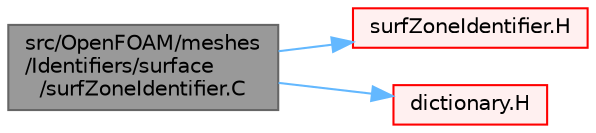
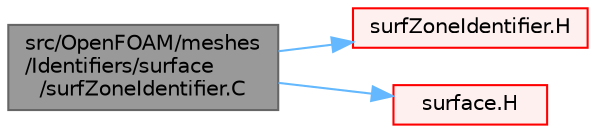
node "dictionary.H": label "dictionary.H" -> "surface.H"
